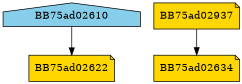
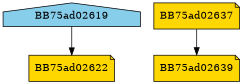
node "BB75ad02610": label "BB75ad02610" -> "BB75ad02619"
node "BB75ad02937": label "BB75ad02937" -> "BB75ad02637"
node "BB75ad02634": label "BB75ad02634" -> "BB75ad02639"
